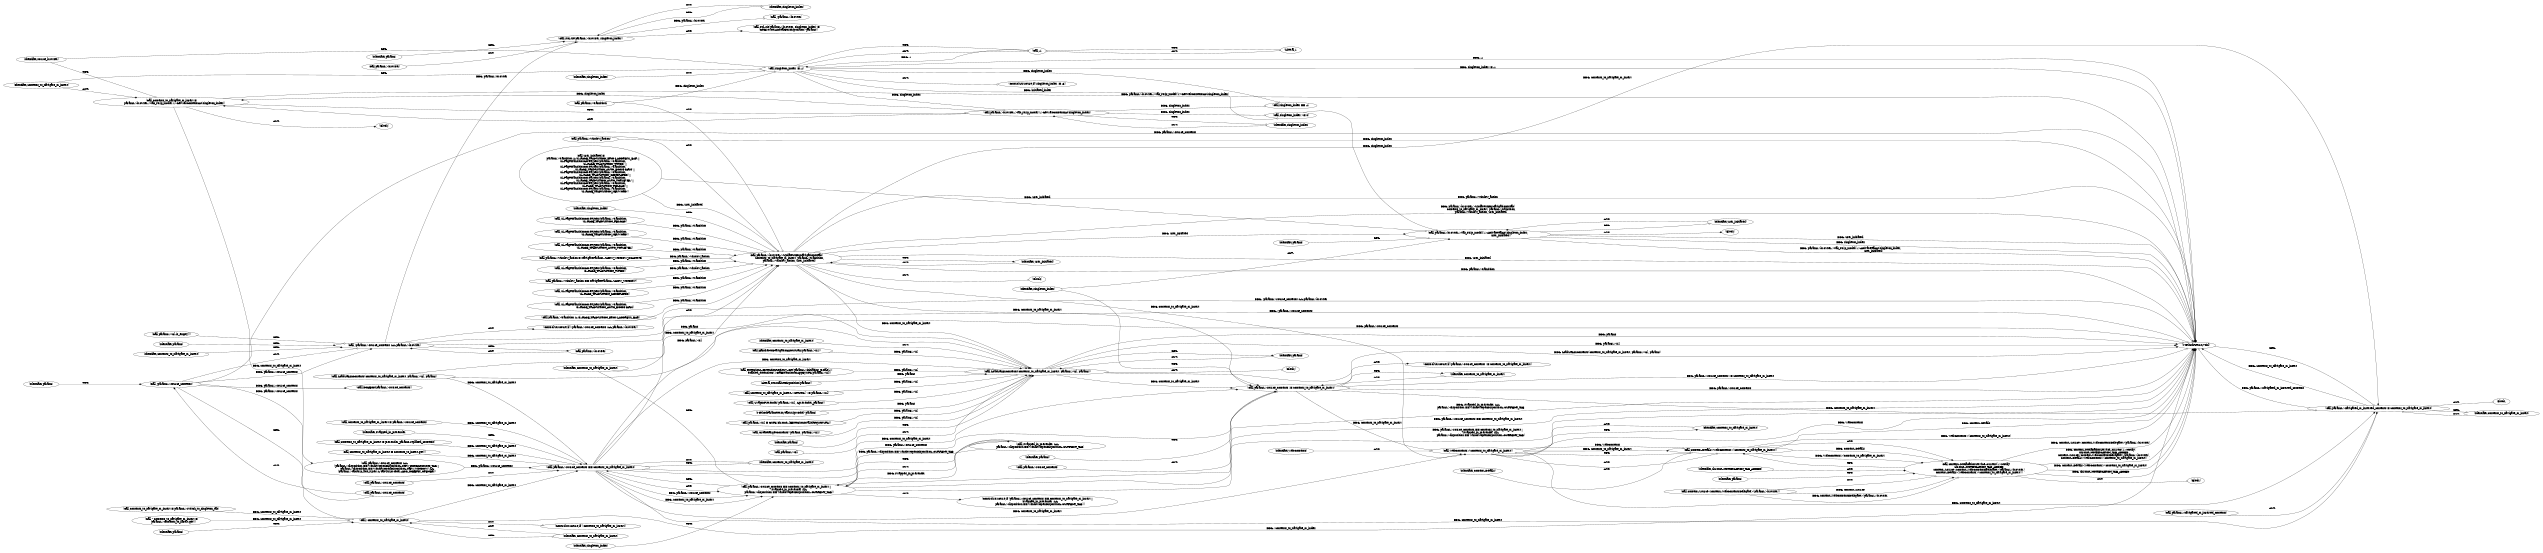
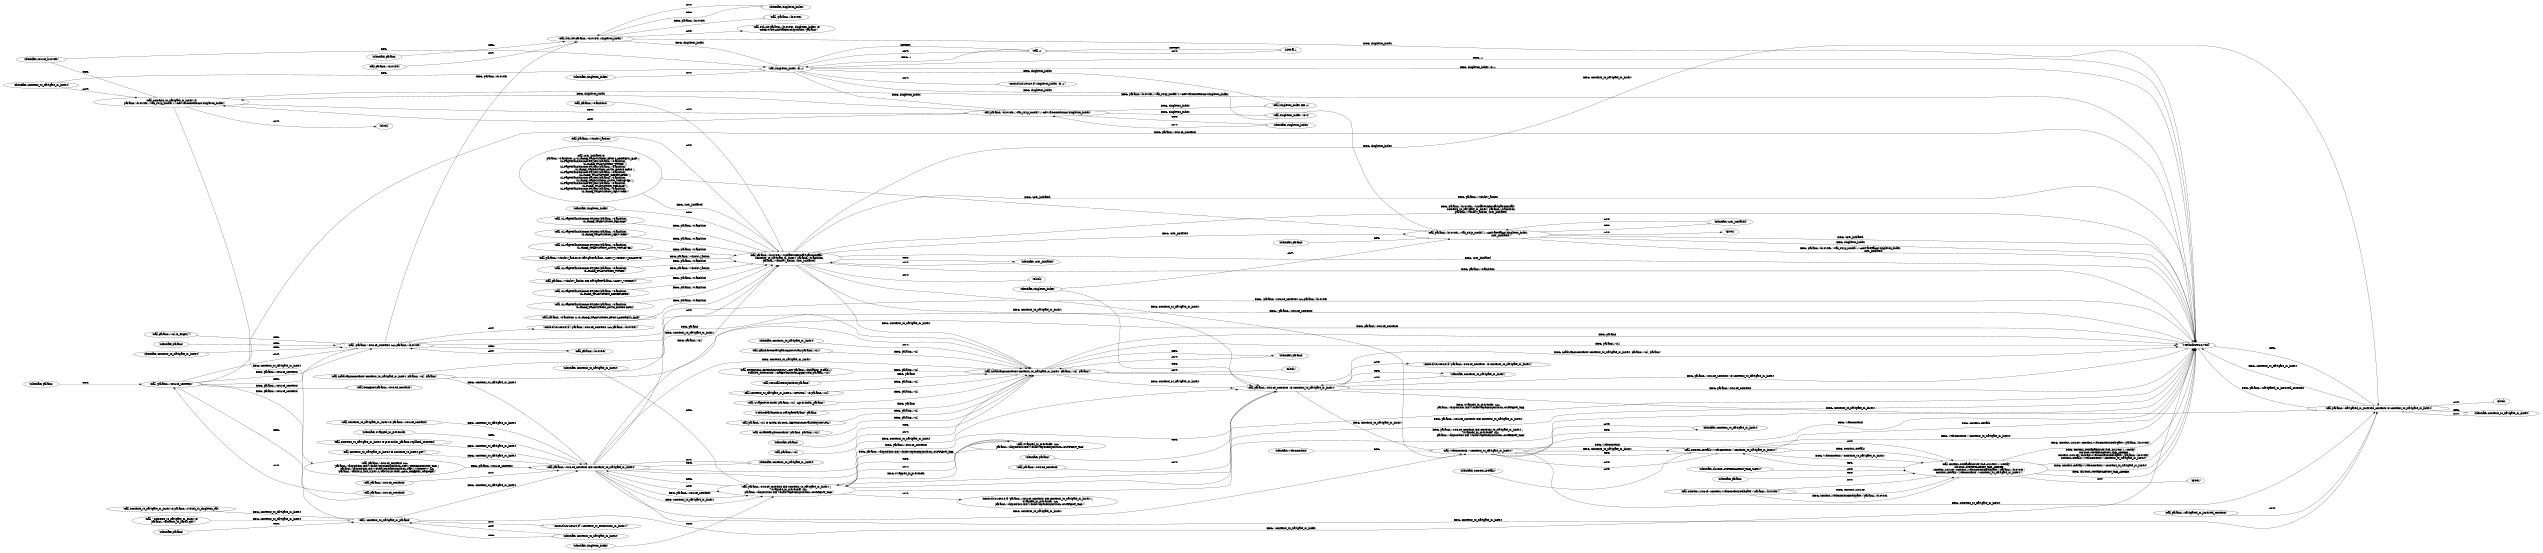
edge "(Call,singleton_index != -1)" -> "(Call,-1)": label "CFG: " -> "ADDED: "
edge "(Call,-1)" -> "(Literal,1)": label "CFG: " -> "ADDED: "
edge "(Identifier,source_browser)" -> "(Call,singleton_index != -1)": arrowhead odot -> diamond
node "(ControlStructure,if (singleton_index != -6))": label "(ControlStructure,if (singleton_index != -6))" -> "(ControlStructure,if (singleton_index != -1))"
edge "(Call,singleton_index != -1)" -> "(Call,singleton_index >= 0)": label "DDG: initiated_index" -> "DDG: singleton_index"
edge "(Call,params->transition)" -> "(Call,singleton_index != -1)": now "(Call,std::tie(params->browser, singleton_index))" -> "(Call,singleton_index != -1)"
edge "(Call,params->window_action)" -> "(MethodReturn,void)": now "(Call,std::tie(params->browser, singleton_index))" -> "(MethodReturn,void)"
edge "(Call,!params->source_contents && params->browser)" -> "(Call,!params->source_contents)": added, label "CFG:"
node "(Literal,NormalizeDisposition(params))": label "(Literal,NormalizeDisposition(params))" -> "(Call,NormalizeDisposition(params))"
edge "(Call,!params->source_contents)" -> "(Call,DCHECK(params->source_contents))": arrowhead diamond -> odot
node "(MethodParameterIn,TabStripModel* params)": label "(MethodParameterIn,TabStripModel* params)" -> "(MethodParameterIn,NavigateParams* params)"
edge "(Identifier,WebContents)" -> "(Call,WebContents>(contents_to_navigate_or_insert))": label "AST: " -> "CFG: "
node "(Identifier,chrome::NOTIFICATION_TAB_ADDED)": label "(Identifier,chrome::NOTIFICATION_TAB_ADDED)" -> "(Identifier,chrome::NOTIFICATION_TAB_SHOW)"
node "(Call,!contents_to_navigate_or_insert)": label "(Call,!contents_to_navigate_or_insert)" -> "(Call,!contents_to_navigate_or_params)"
node "(ControlStructure,if (!contents_to_navigate_or_insert))": label "(ControlStructure,if (!contents_to_navigate_or_insert))" -> "(ControlStructure,if (!contents_to_extensions_or_insert))"
